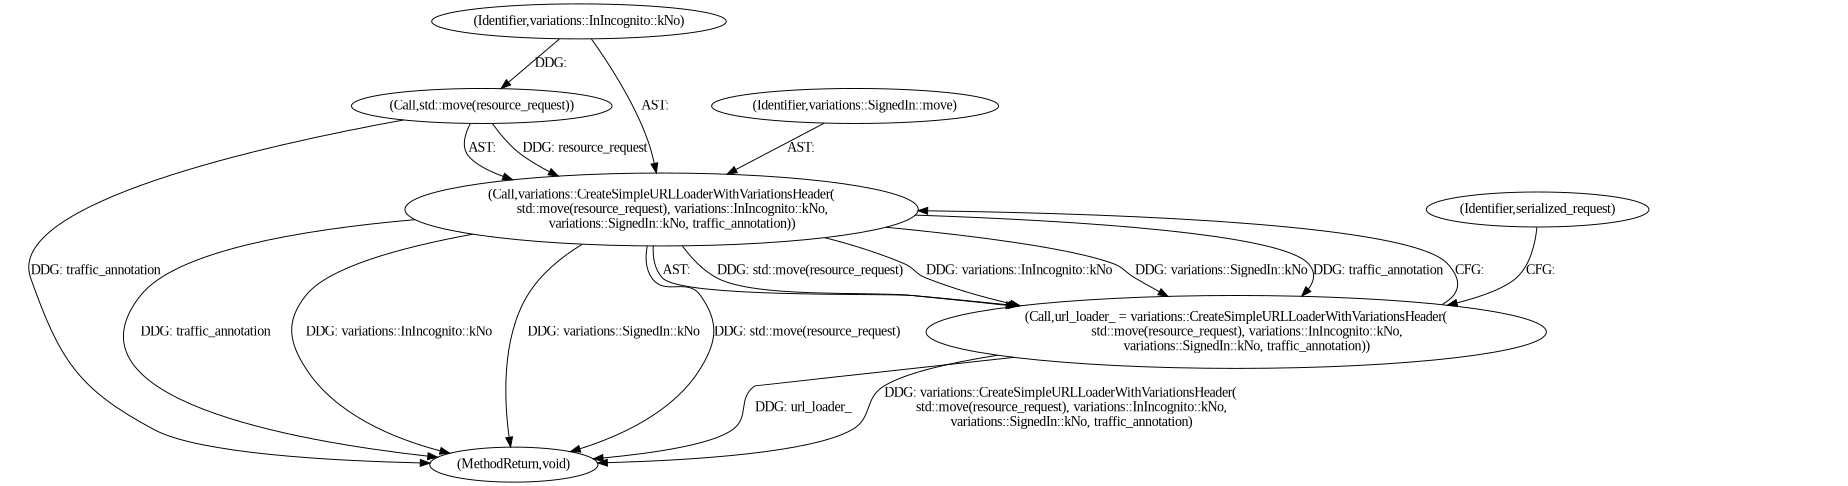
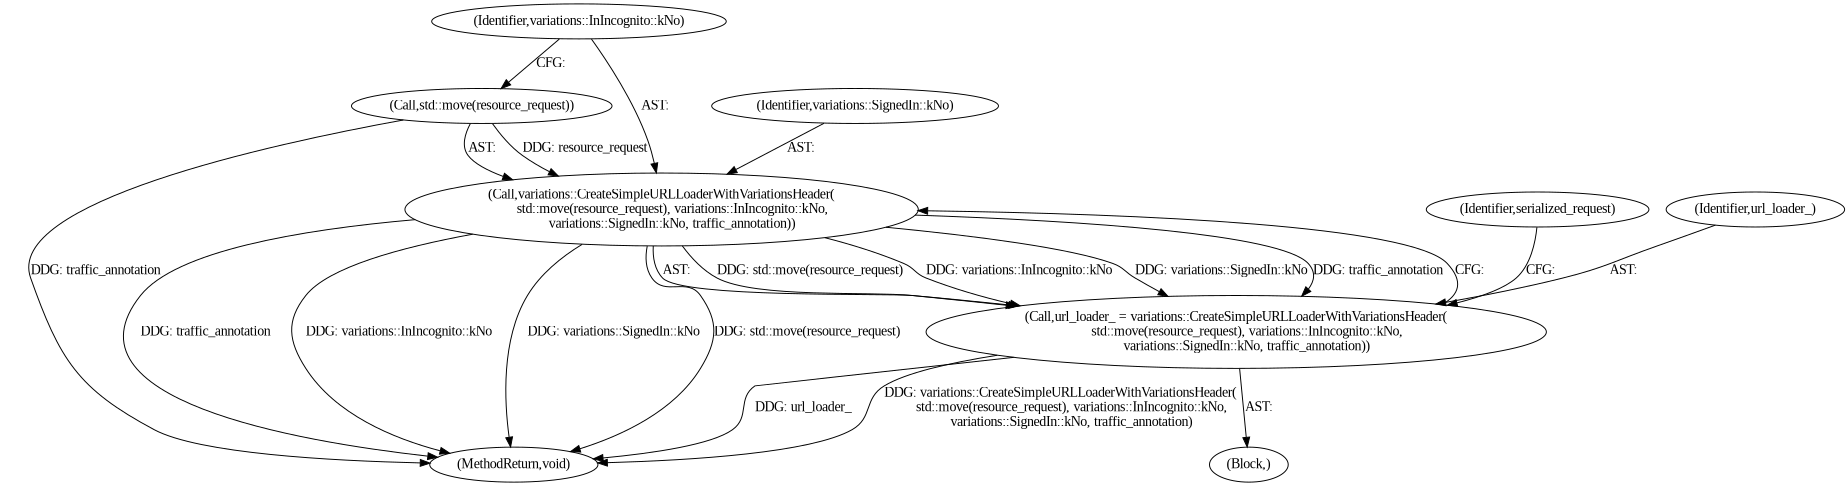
edge "(Identifier,variations::InIncognito::kNo)" -> "(Call,std::move(resource_request))": label "DDG: " -> "CFG: "
node "(Identifier,variations::SignedIn::move)": label "(Identifier,variations::SignedIn::move)" -> "(Identifier,variations::SignedIn::kNo)"
node "(Identifier,url_loader_)": added
node "(Block,)": added
